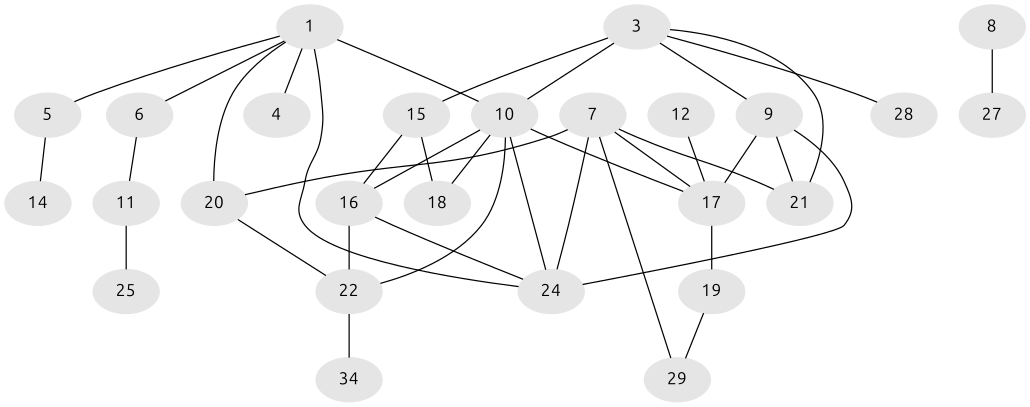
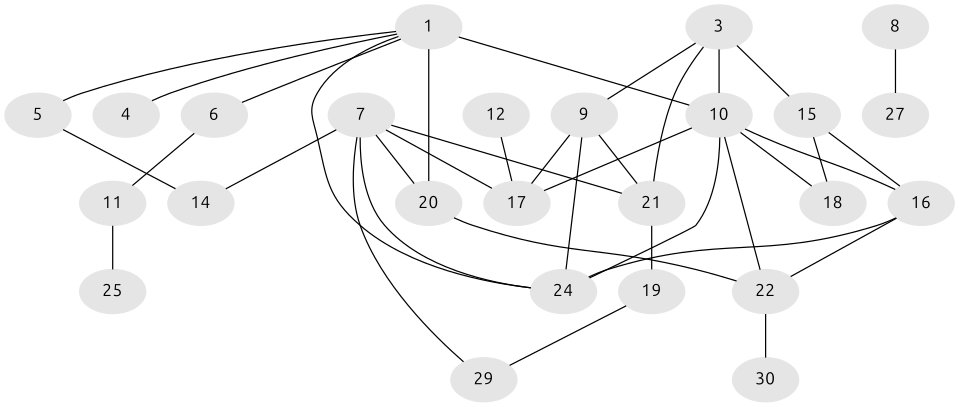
node "28": removed
edge "7" -- "14": added
edge "17" -- "19": now "21" -- "19"
node "34": label "34" -> "30"
